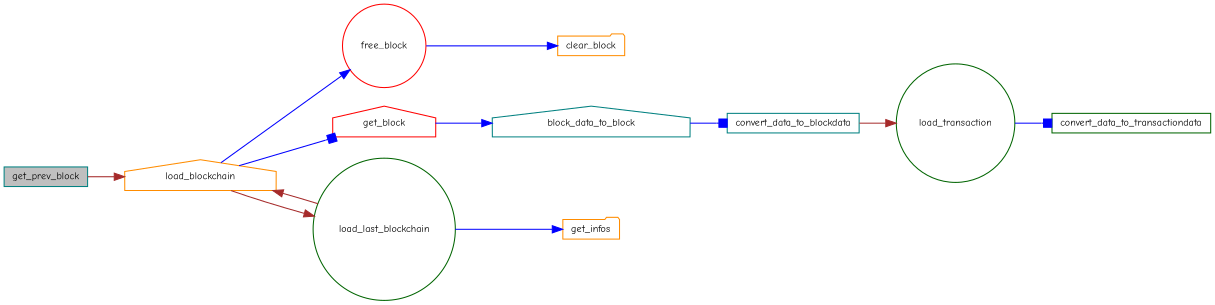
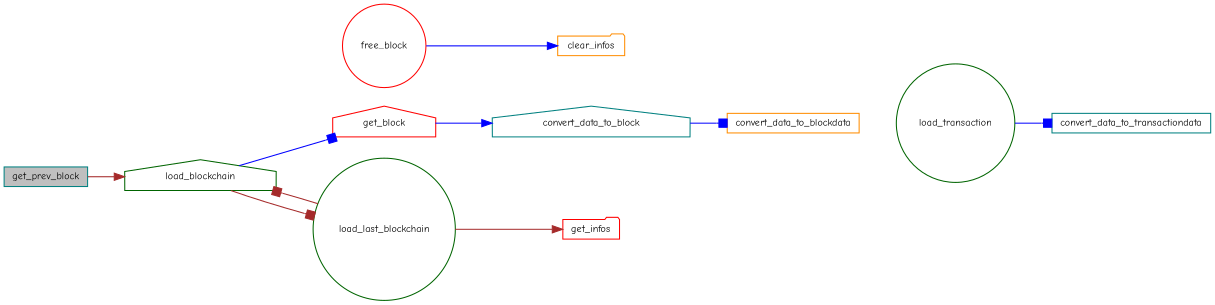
node "clear_block": label "clear_block" -> "clear_infos"
edge "load_blockchain" -> "free_block": removed
node "block_data_to_block": label "block_data_to_block" -> "convert_data_to_block"
node "convert_data_to_blockdata": color teal -> darkorange
edge "convert_data_to_blockdata" -> "load_transaction": removed
node "convert_data_to_transactiondata": color darkgreen -> teal
node "load_blockchain": color darkorange -> darkgreen
edge "load_last_blockchain" -> "load_blockchain": arrowhead normal -> box
edge "load_blockchain" -> "load_last_blockchain": arrowhead normal -> box
edge "load_last_blockchain" -> "get_infos": color blue -> brown
node "get_infos": color darkorange -> red
